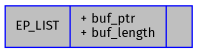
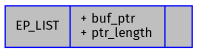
node "EP_LIST": text "+ buf_length" -> "+ ptr_length"
